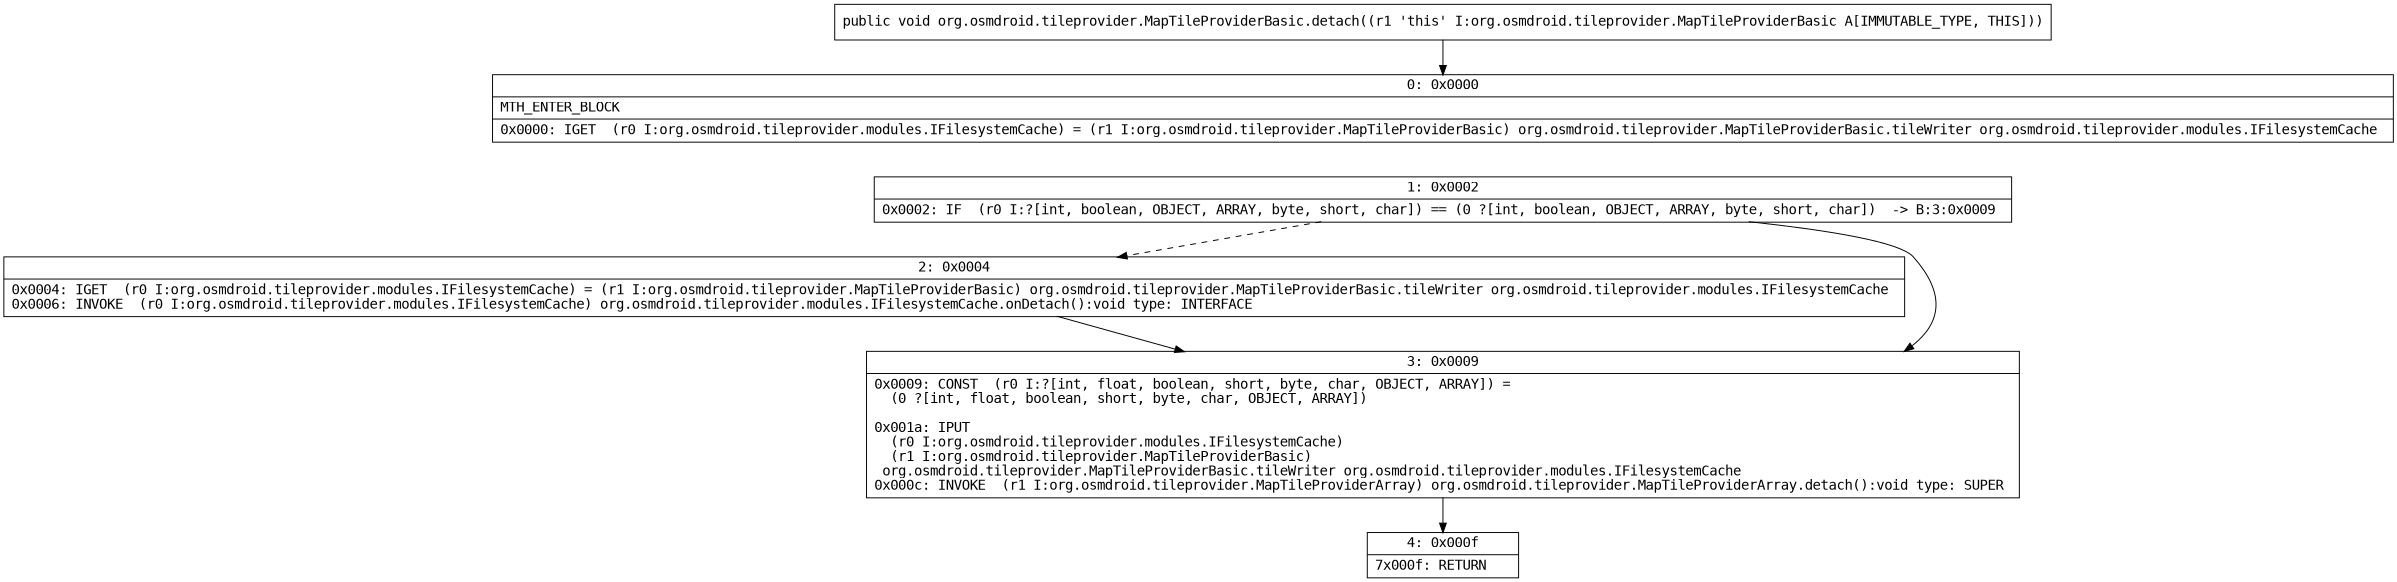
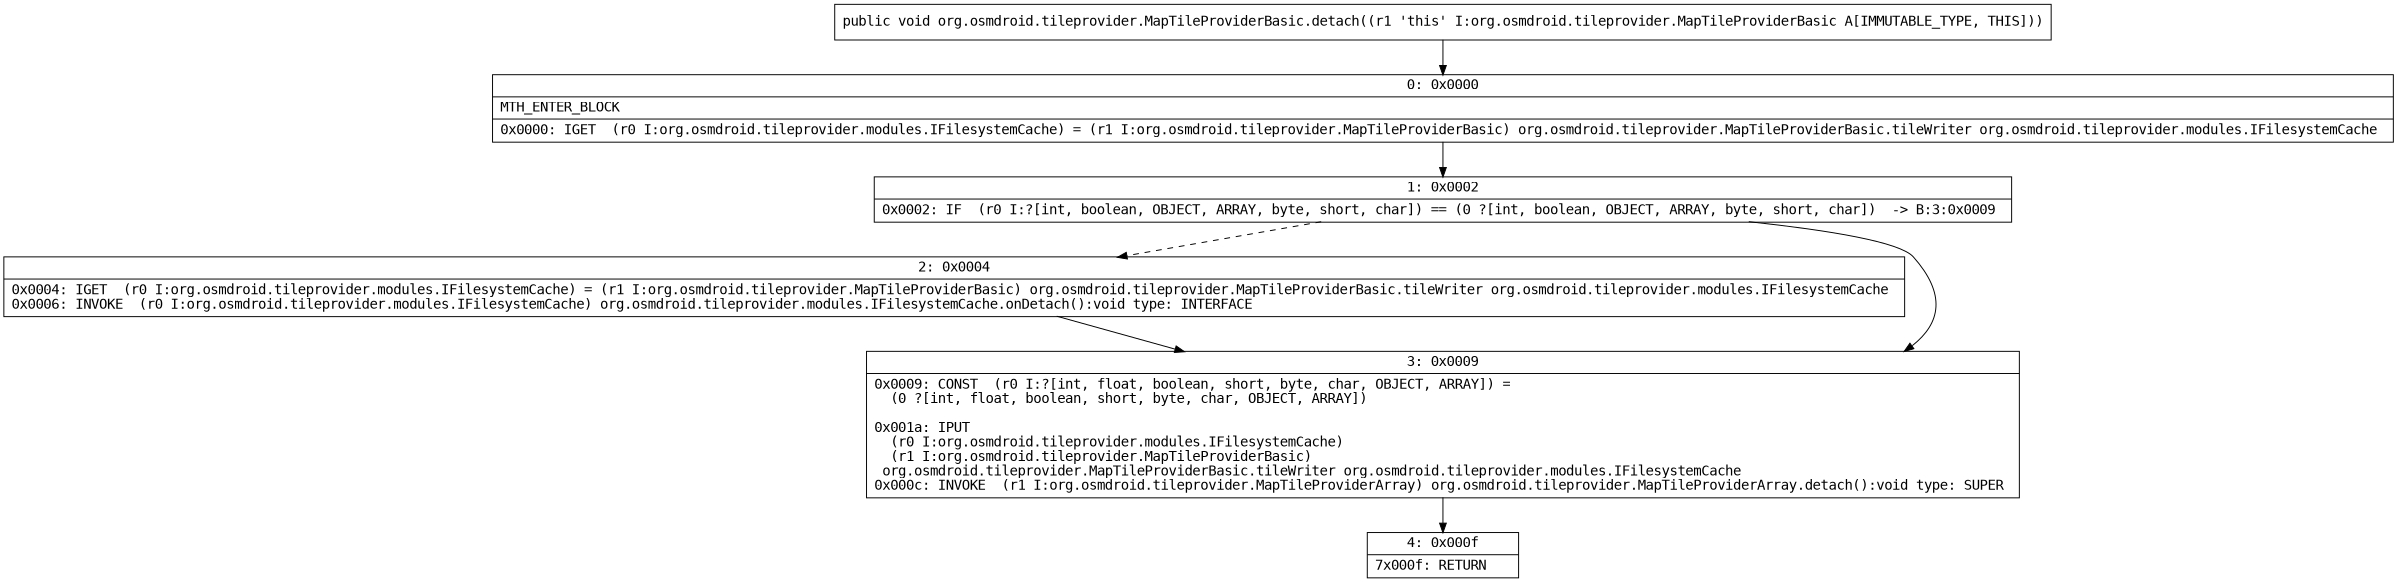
edge "0: 0x0000" -> "1: 0x0002": added
